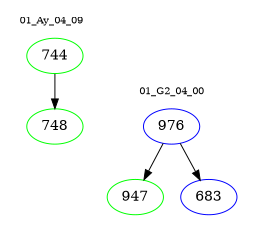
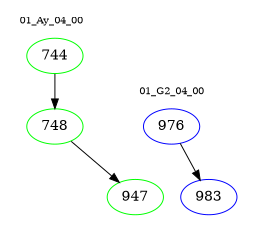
cluster "01_Ay_04_09": label "01_Ay_04_09" -> "01_Ay_04_00"
edge "976" -> "947": now "748" -> "947"
node "683": label "683" -> "983"
